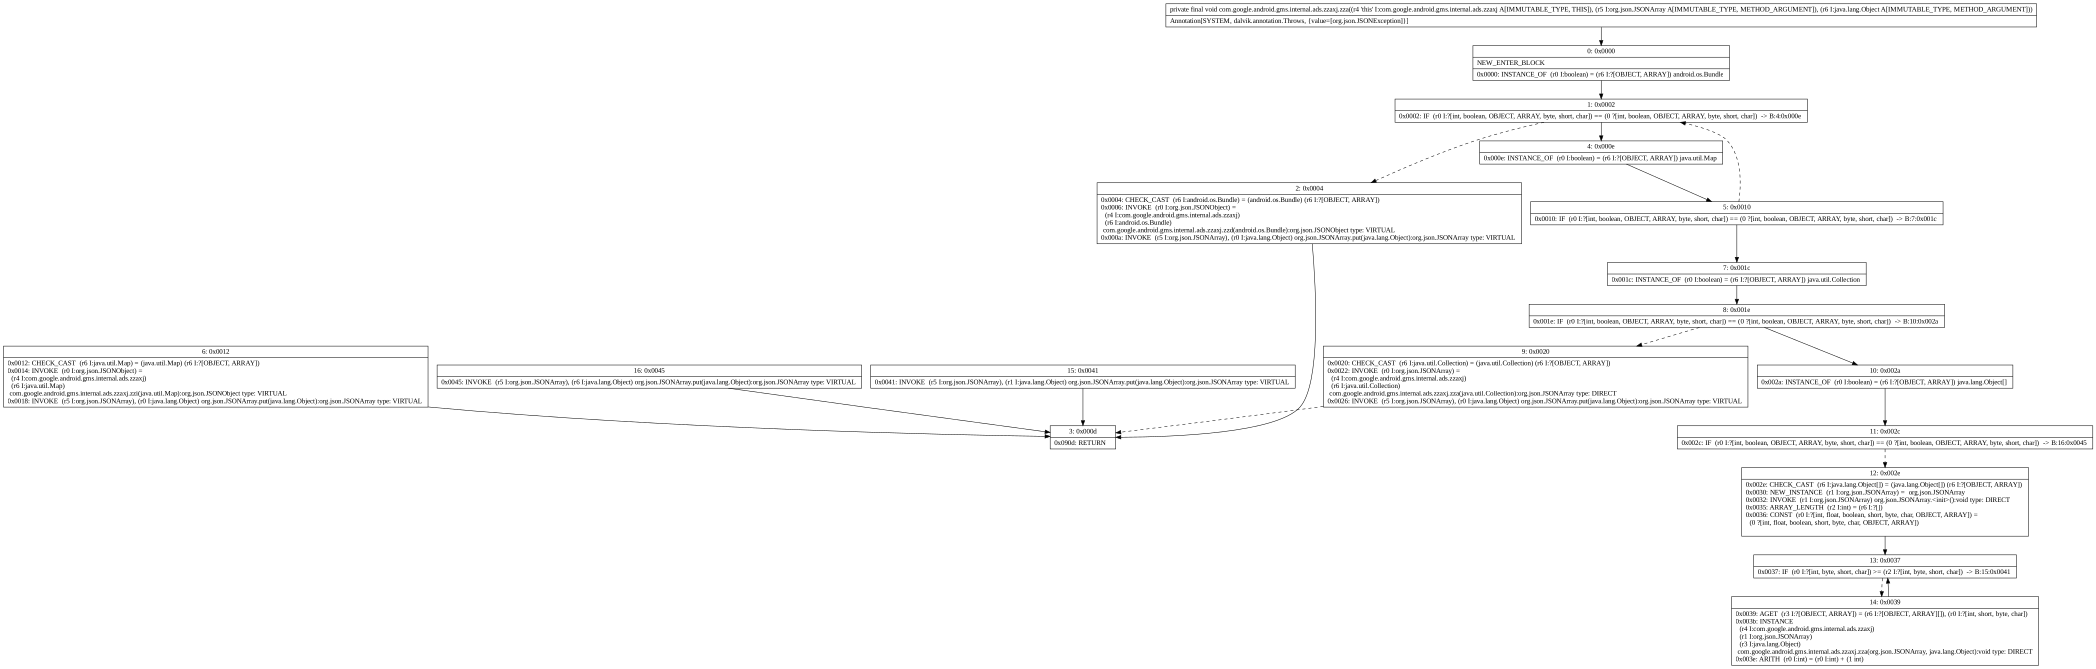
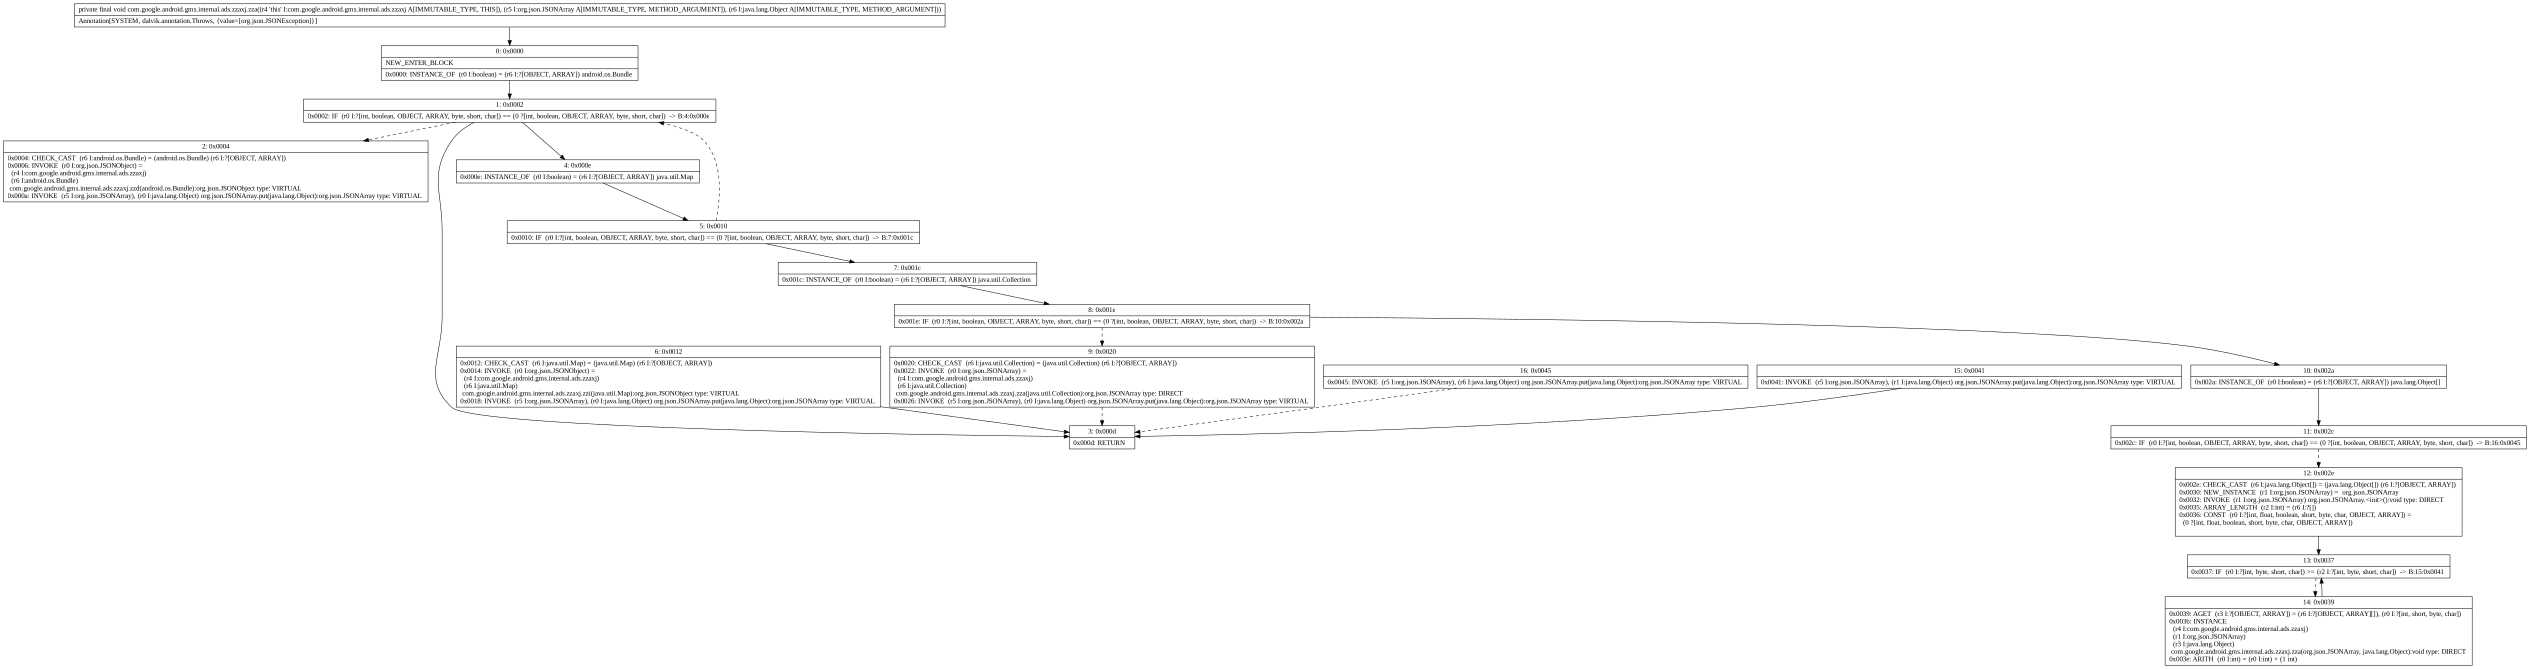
edge "16: 0x0045" -> "3: 0x000d": style solid -> dashed
edge "2: 0x0004" -> "3: 0x000d": now "1: 0x0002" -> "3: 0x000d"
node "3: 0x000d": text "0x090d: RETURN" -> "0x000d: RETURN"
